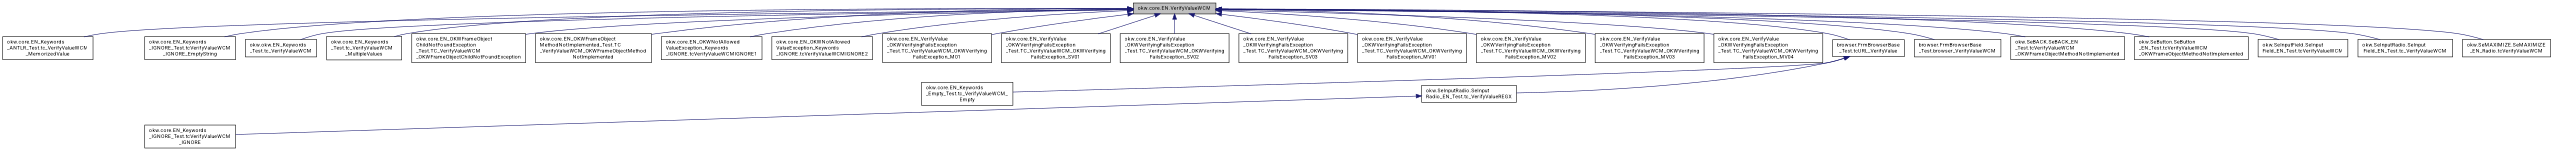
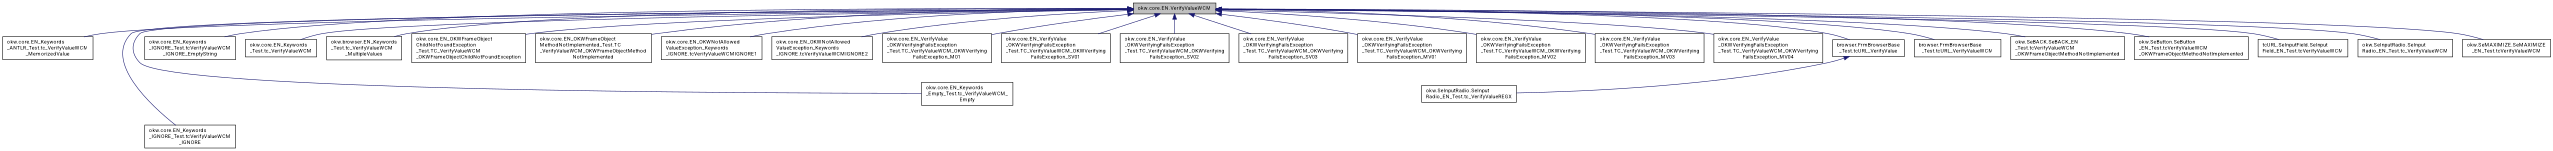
node "okw.okw.EN_Keywords _Test.tc_VerifyValueWCM": label "okw.okw.EN_Keywords _Test.tc_VerifyValueWCM" -> "okw.core.EN_Keywords _Test.tc_VerifyValueWCM"
node "okw.core.EN_Keywords _Test.tc_VerifyValueWCM _MultipleValues": label "okw.core.EN_Keywords _Test.tc_VerifyValueWCM _MultipleValues" -> "okw.browser.EN_Keywords _Test.tc_VerifyValueWCM _MultipleValues"
node "browser.FrmBrowserBase _Test.browser_VerifyValueWCM": label "browser.FrmBrowserBase _Test.browser_VerifyValueWCM" -> "browser.FrmBrowserBase _Test.tcURL_VerifyValueWCM"
node "okw.SeInputField.SeInput Field_EN_Test.tcVerifyValueWCM": label "okw.SeInputField.SeInput Field_EN_Test.tcVerifyValueWCM" -> "tcURL.SeInputField.SeInput Field_EN_Test.tcVerifyValueWCM"
node "okw.SeInputRadio.SeInput Field_EN_Test.tc_VerifyValueWCM": label "okw.SeInputRadio.SeInput Field_EN_Test.tc_VerifyValueWCM" -> "okw.SeInputRadio.SeInput Radio_EN_Test.tc_VerifyValueWCM"
node "okw.SeMAXIMIZE.SeMAXIMIZE _EN_Radio.tcVerifyValueWCM": label "okw.SeMAXIMIZE.SeMAXIMIZE _EN_Radio.tcVerifyValueWCM" -> "okw.SeMAXIMIZE.SeMAXIMIZE _EN_Test.tcVerifyValueWCM"
edge "okw.core.EN_Keywords _Empty_Test.tc_VerifyValueWCM_ Empty" -> "browser.FrmBrowserBase _Test.tcURL_VerifyValue": now "okw.core.EN_Keywords _Empty_Test.tc_VerifyValueWCM_ Empty" -> "okw.core.EN.VerifyValueWCM"
edge "okw.core.EN_Keywords _IGNORE_Test.tcVerifyValueWCM _IGNORE" -> "okw.SeInputRadio.SeInput Radio_EN_Test.tc_VerifyValueREGX": now "okw.core.EN_Keywords _IGNORE_Test.tcVerifyValueWCM _IGNORE" -> "okw.core.EN.VerifyValueWCM"
